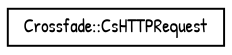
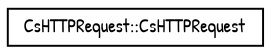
node "Crossfade::CsHTTPRequest": label "Crossfade::CsHTTPRequest" -> "CsHTTPRequest::CsHTTPRequest"
